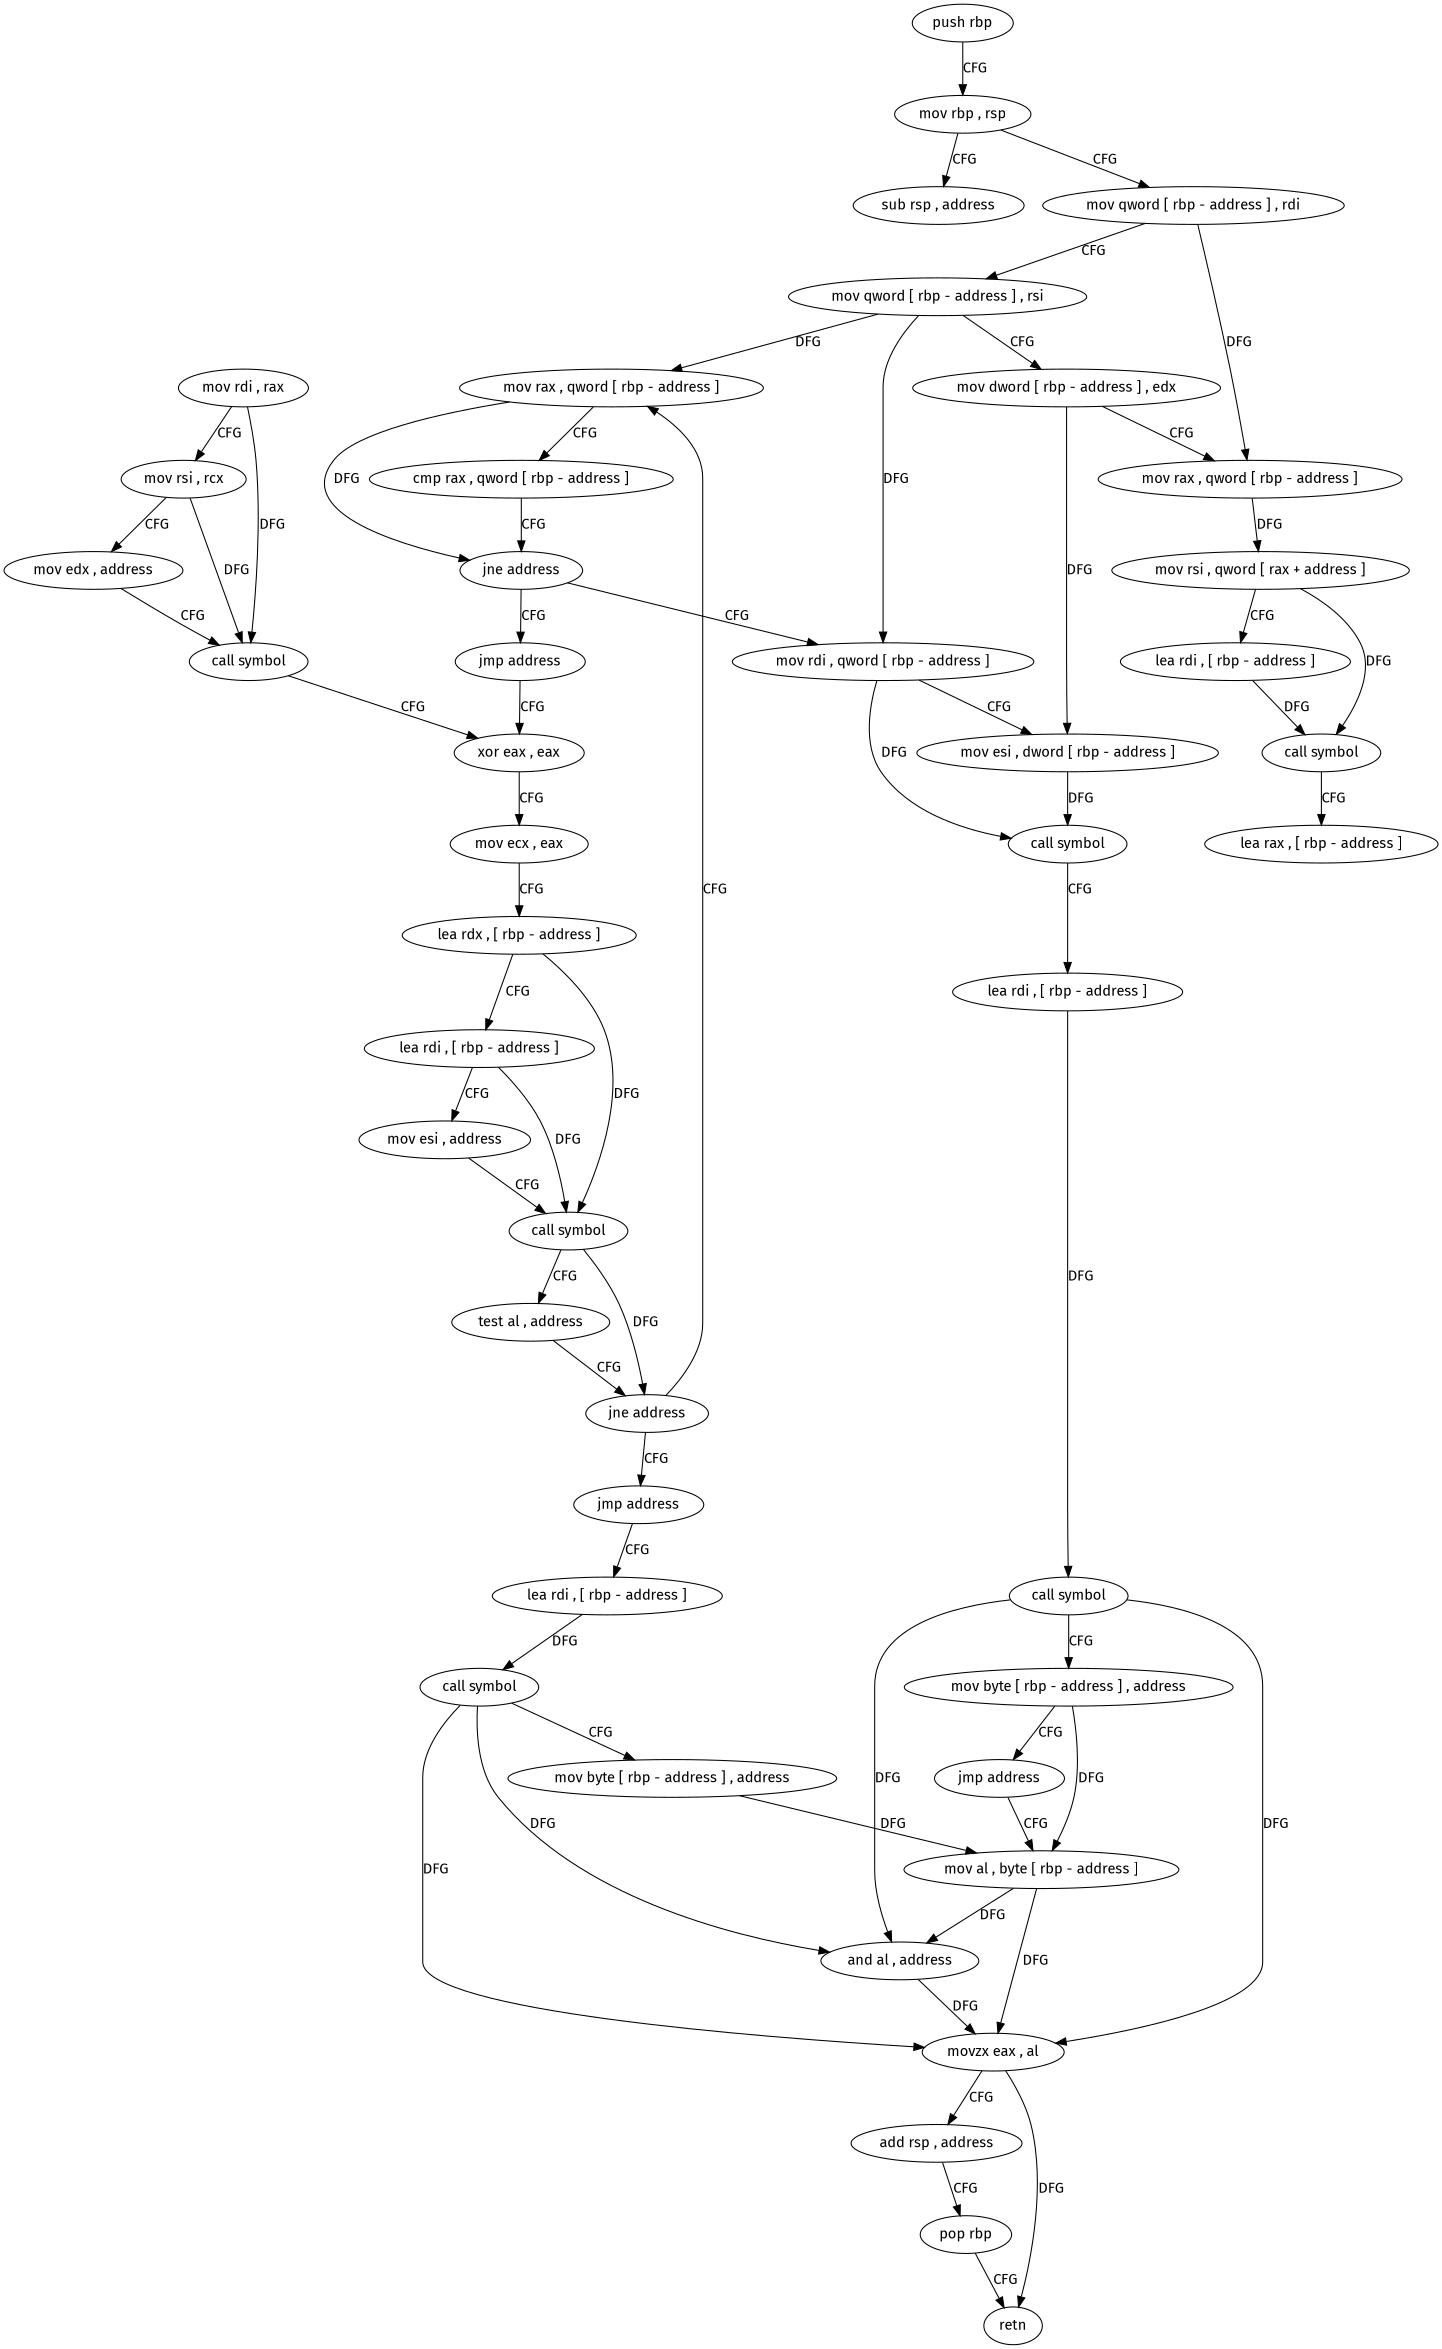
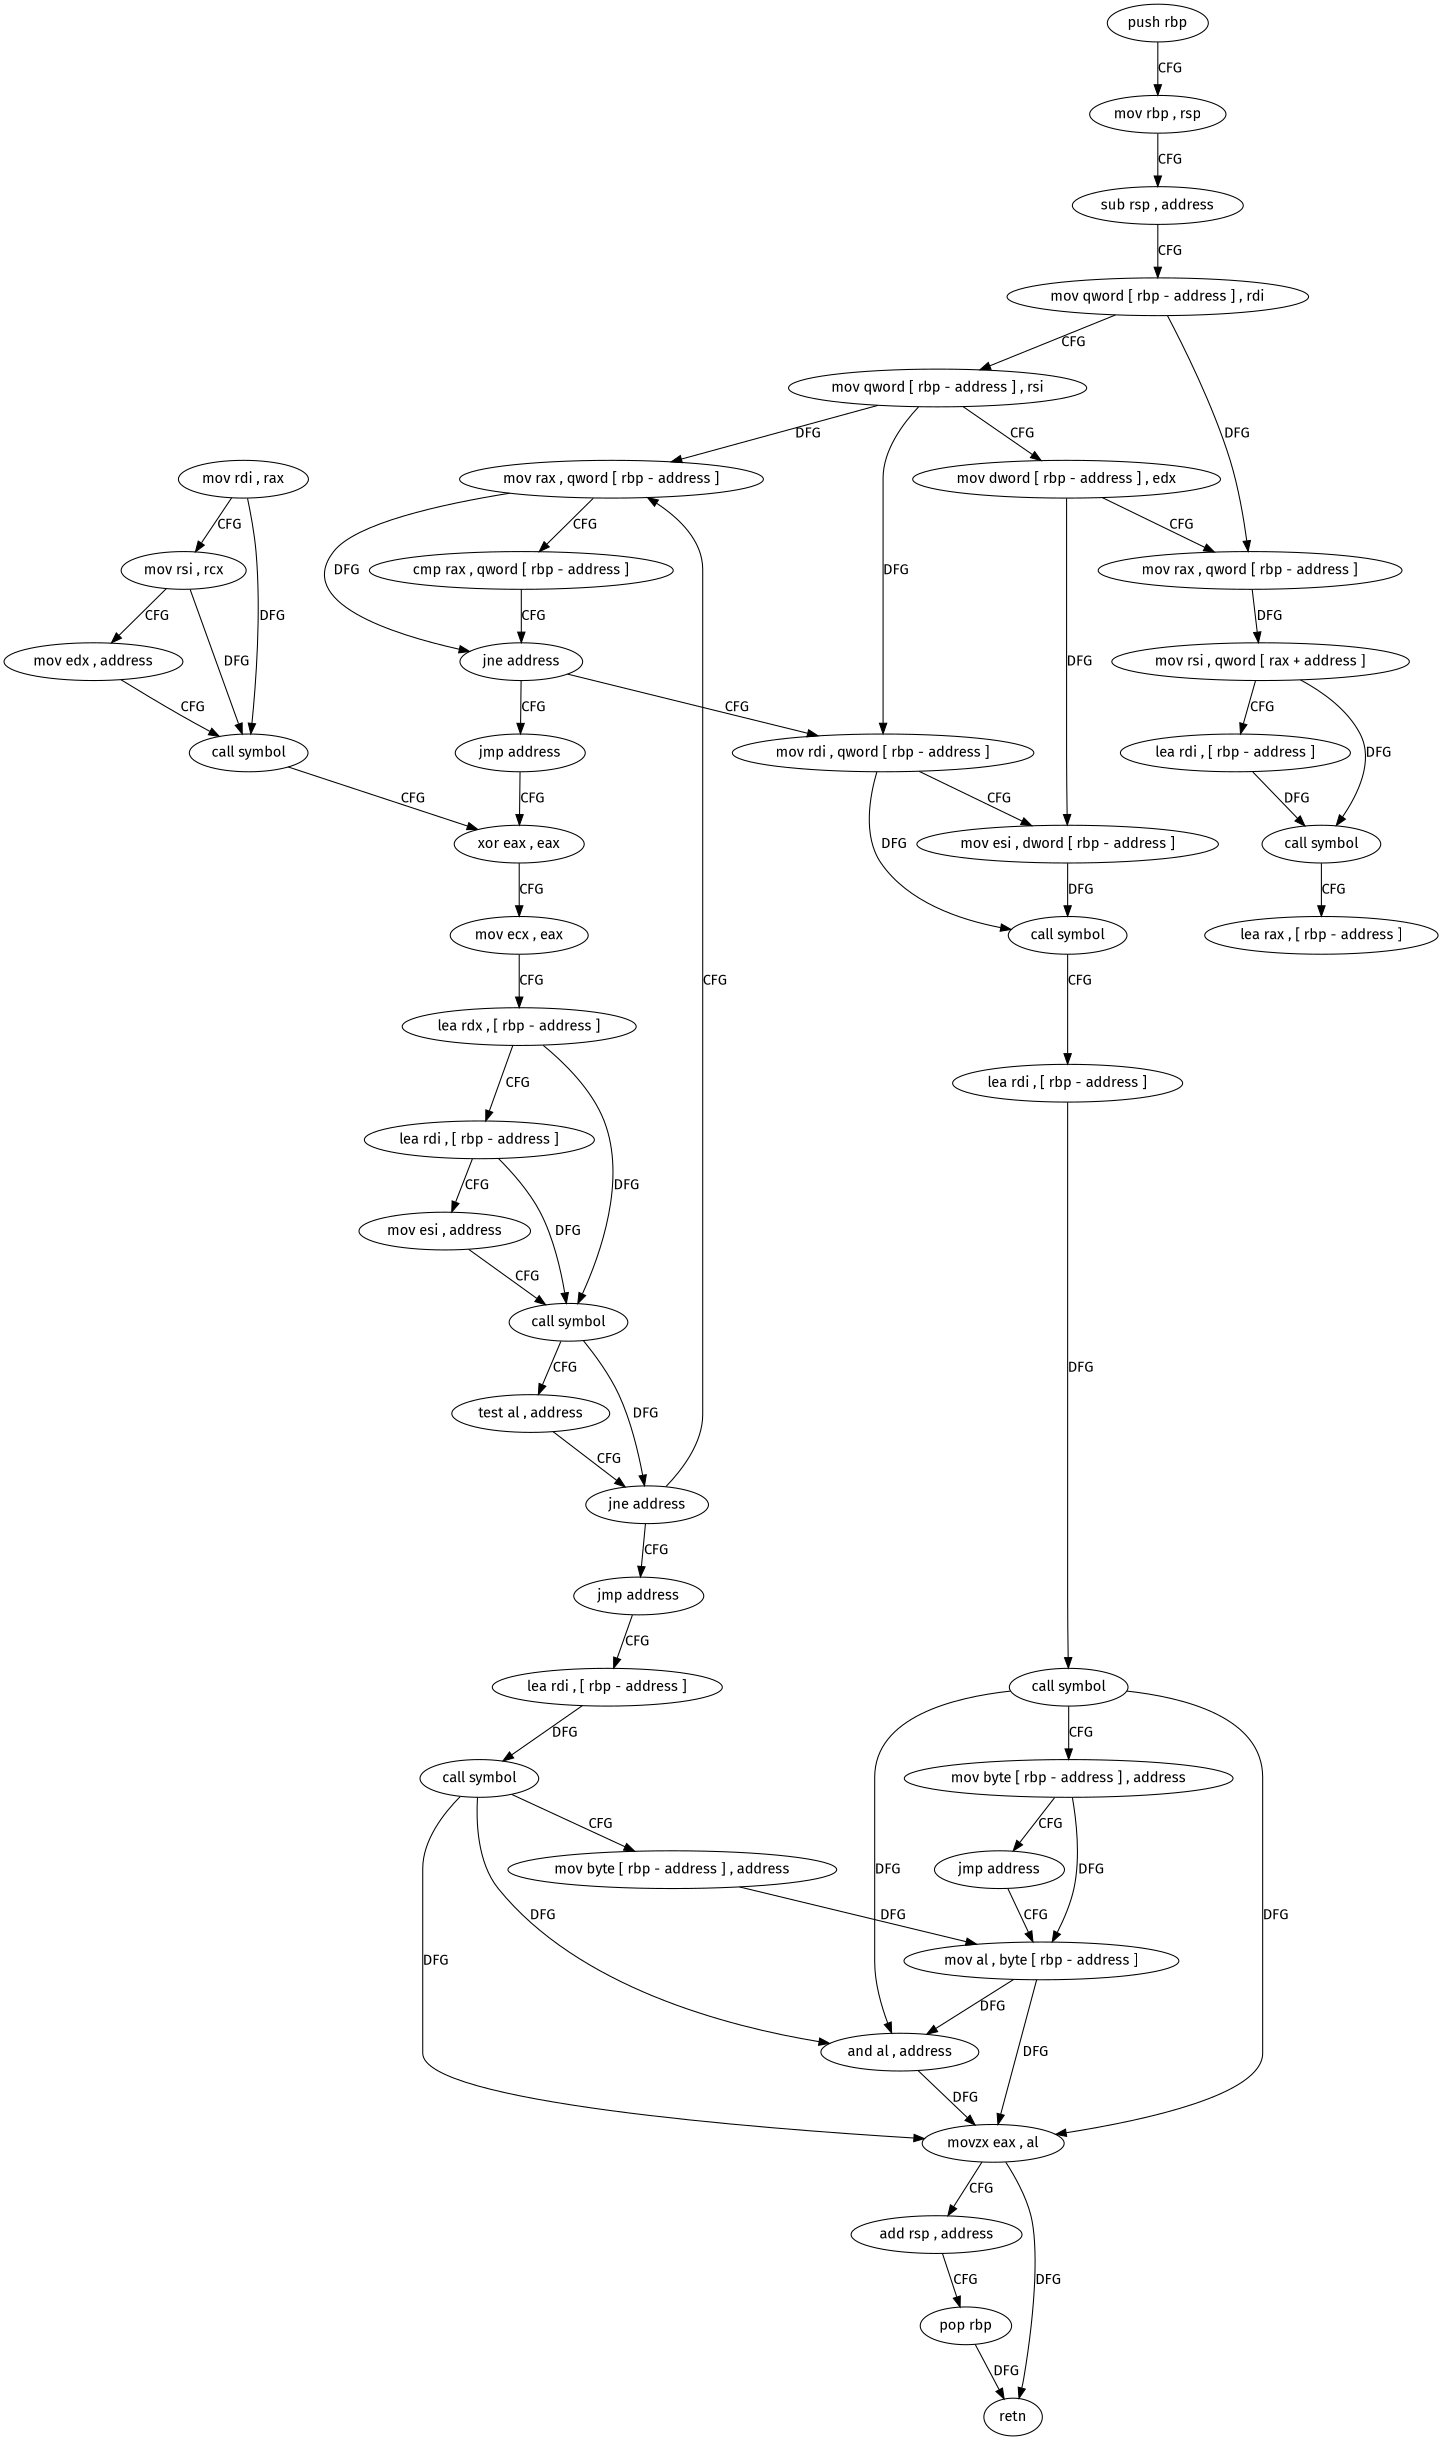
edge "mov rbp , rsp" -> "mov qword [ rbp - address ] , rdi": now "sub rsp , address" -> "mov qword [ rbp - address ] , rdi"
edge "pop rbp" -> "retn": label "CFG" -> "DFG"
